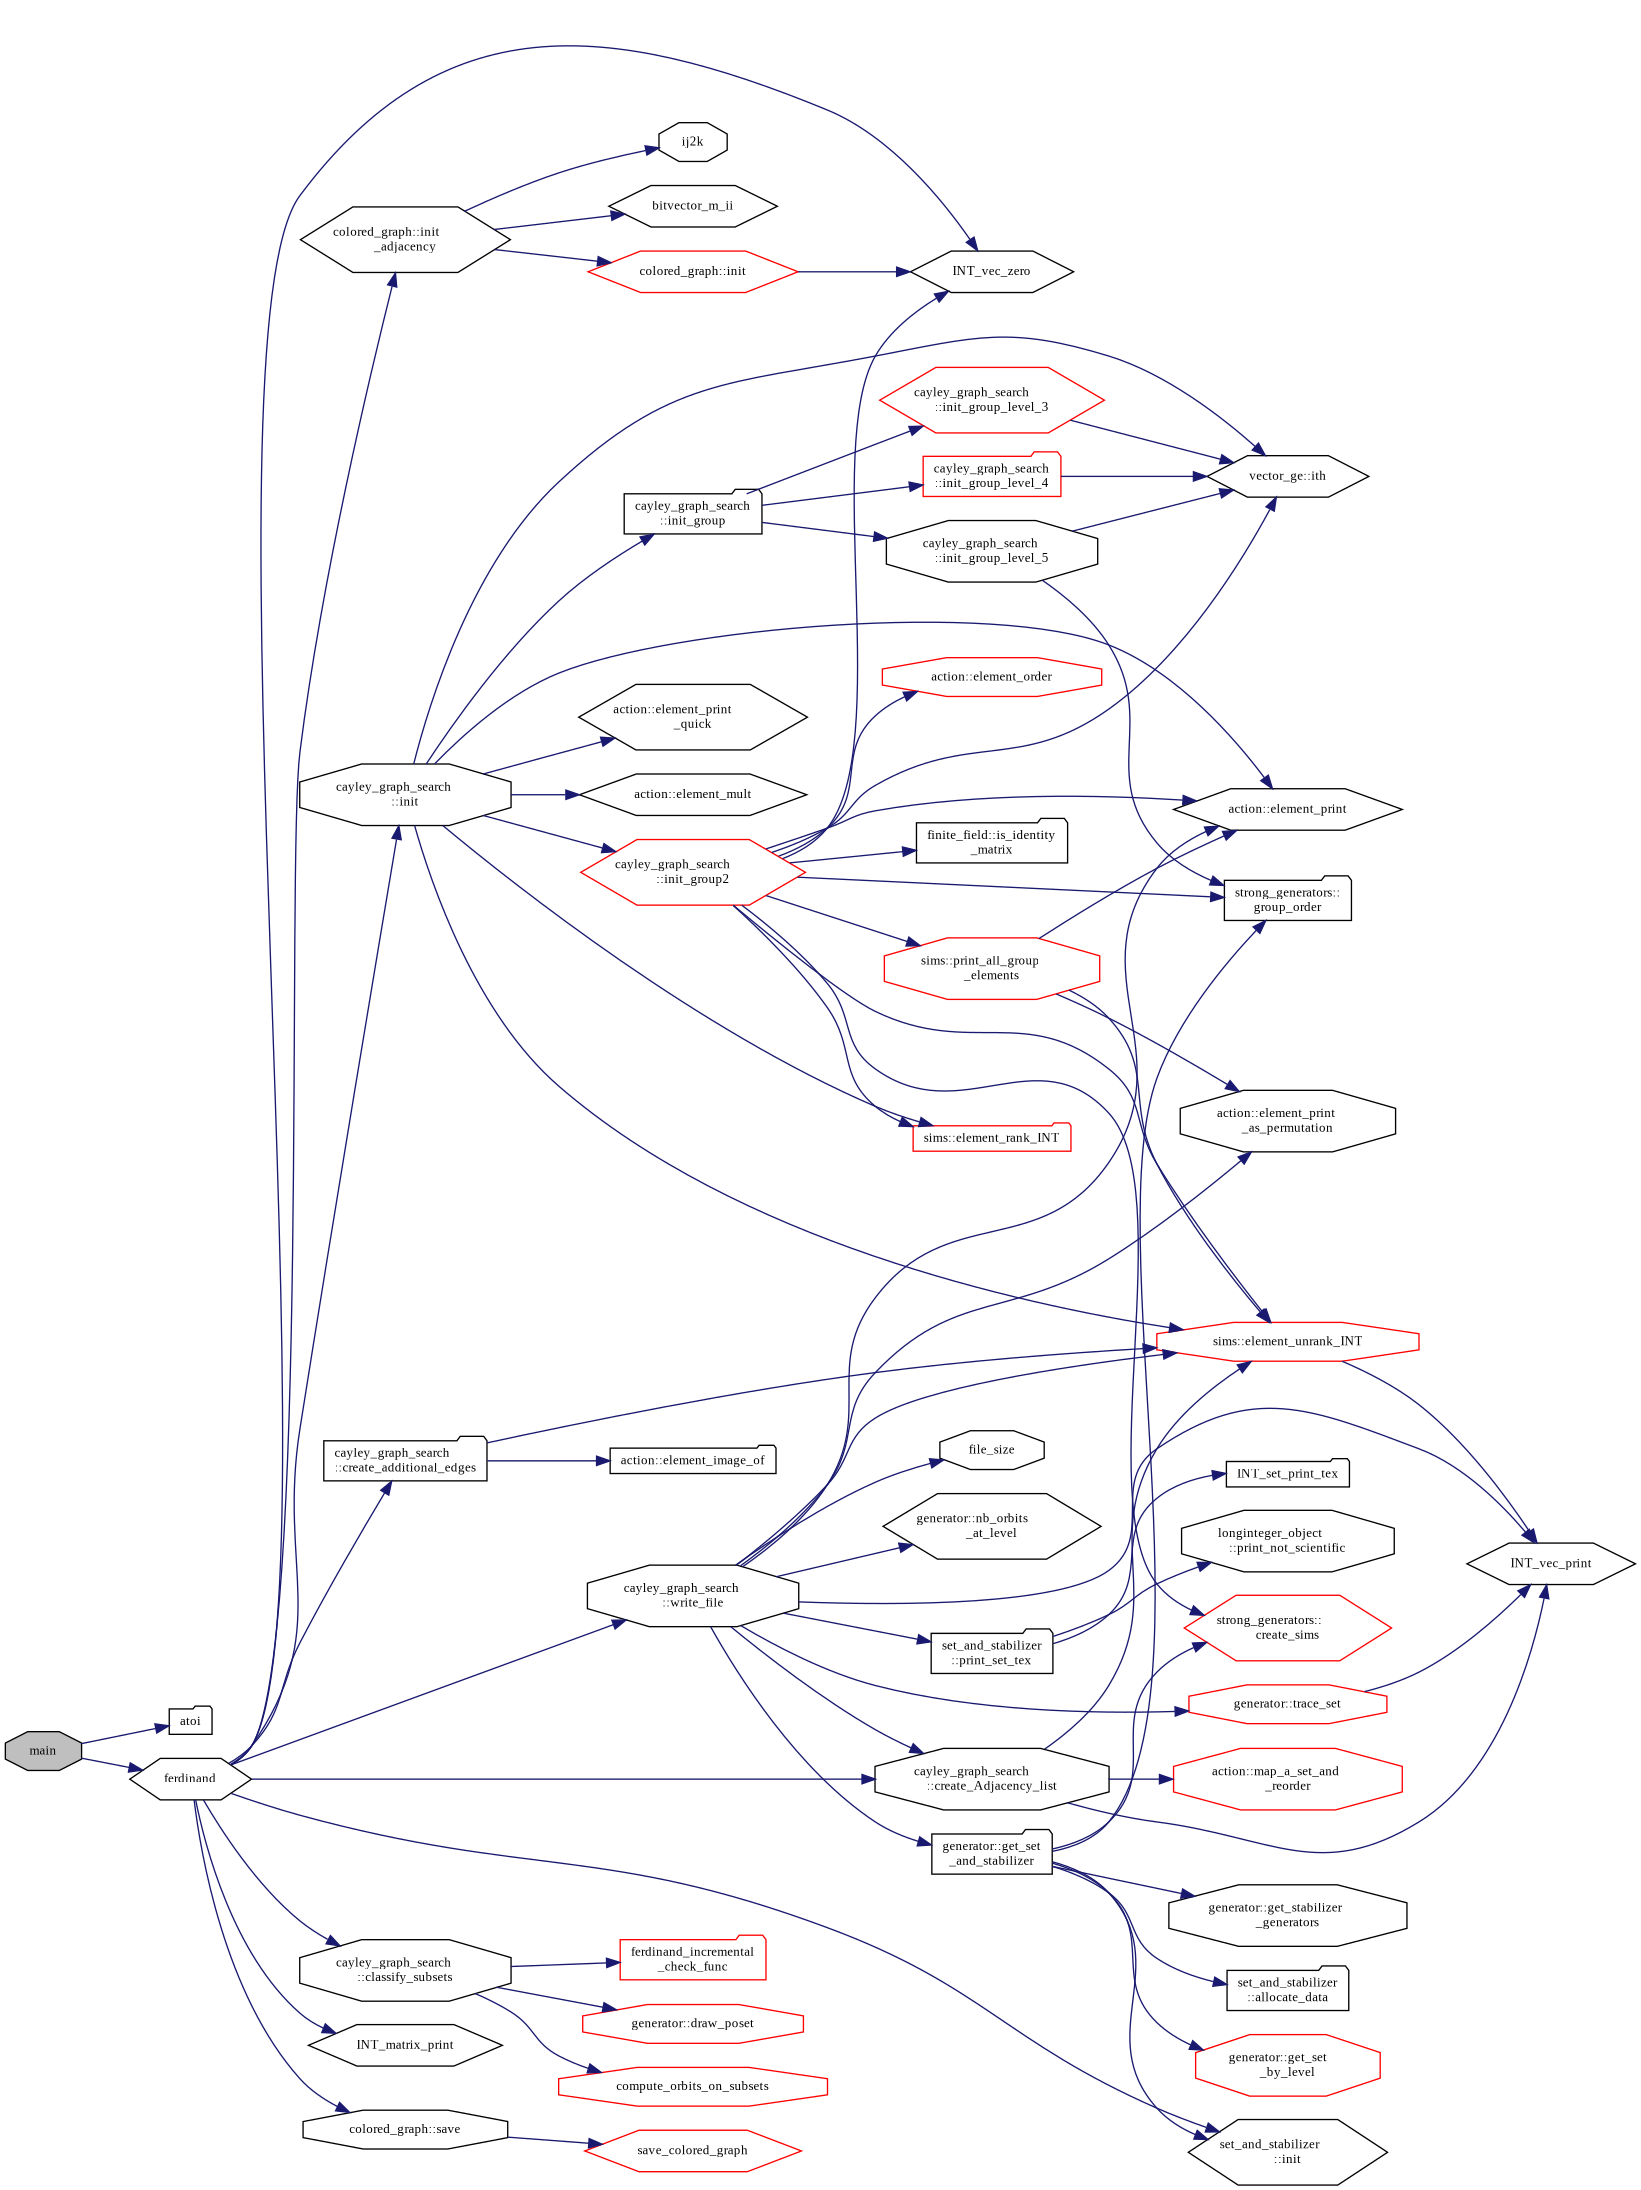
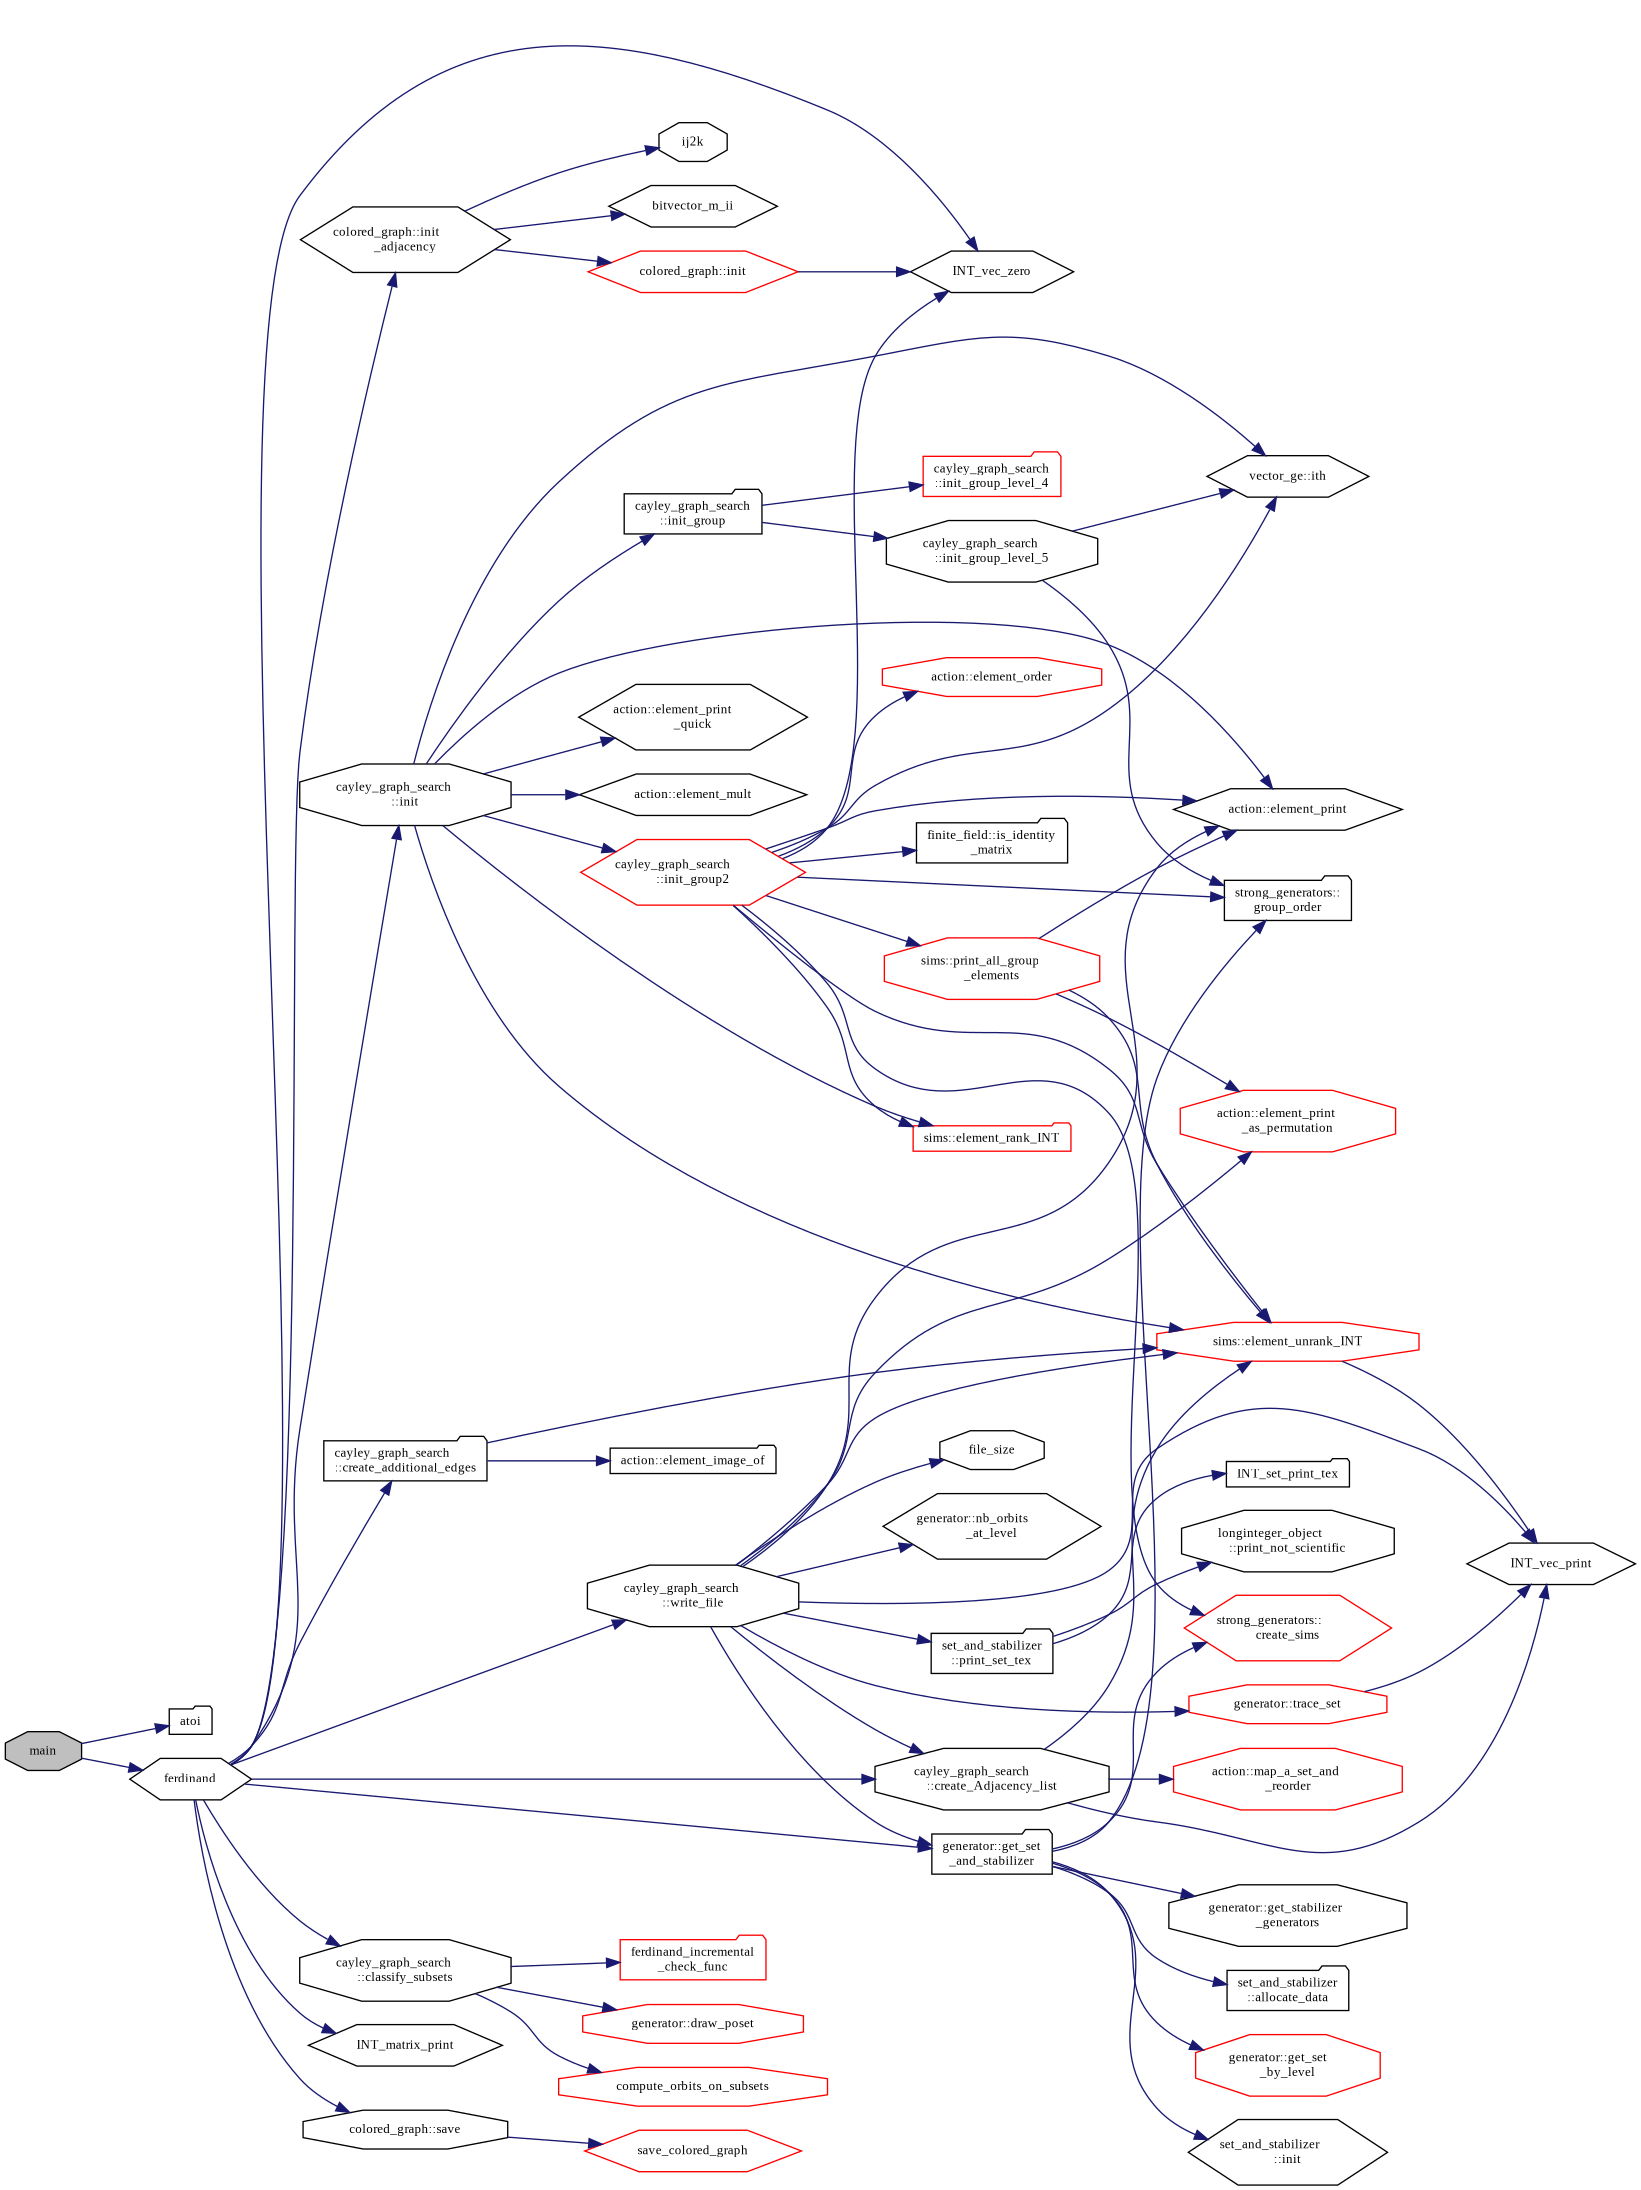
node "cayley_graph_search ::init_group_level_3": removed
edge "cayley_graph_search ::init_group_level_4" -> "vector_ge::ith": removed
node "action::element_print _as_permutation": color black -> red
edge "ferdinand" -> "set_and_stabilizer ::init": now "ferdinand" -> "generator::get_set _and_stabilizer"
